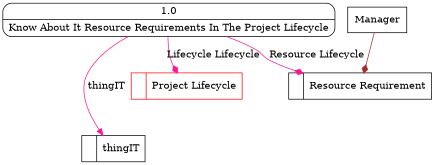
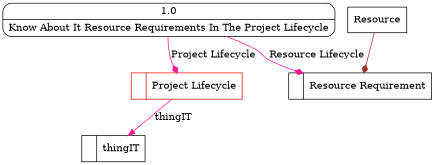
node "Manager": label "Manager" -> "Resource"
edge "1.0" -> "Project Lifecycle": label "Lifecycle Lifecycle" -> "Project Lifecycle"
edge "1.0" -> "thingIT": now "Project Lifecycle" -> "thingIT"
